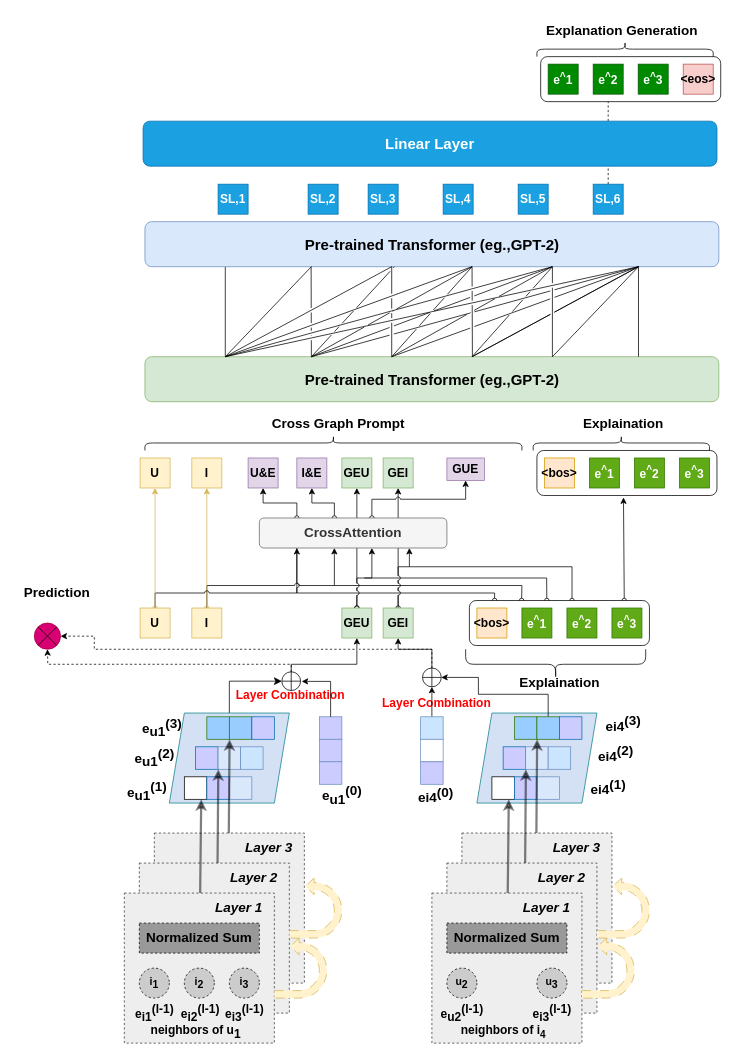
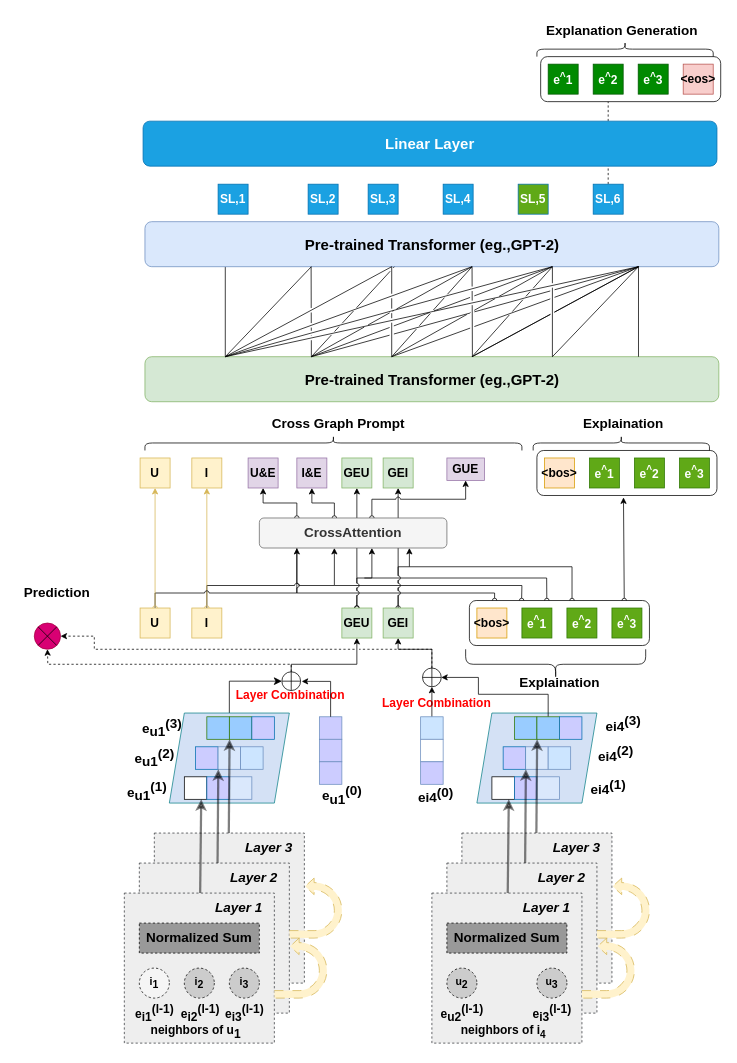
node "SL,5": fillcolor #1ba1e2 -> #60a917
node "i1": fillcolor #cccccc -> #f5f5f5
